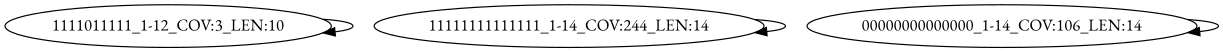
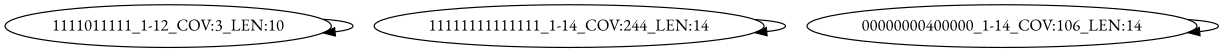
node "00000000000000_1-14_COV:106_LEN:14": label "00000000000000_1-14_COV:106_LEN:14" -> "00000000400000_1-14_COV:106_LEN:14"
